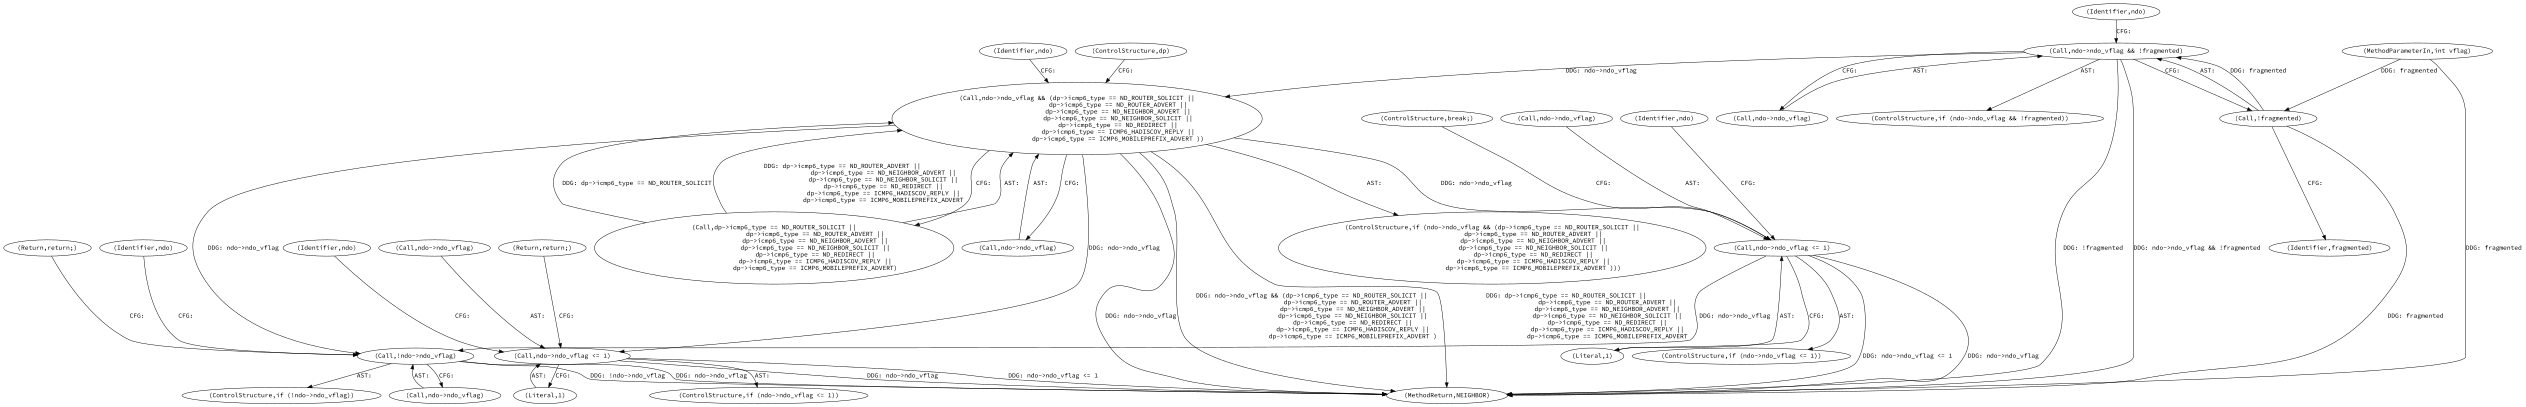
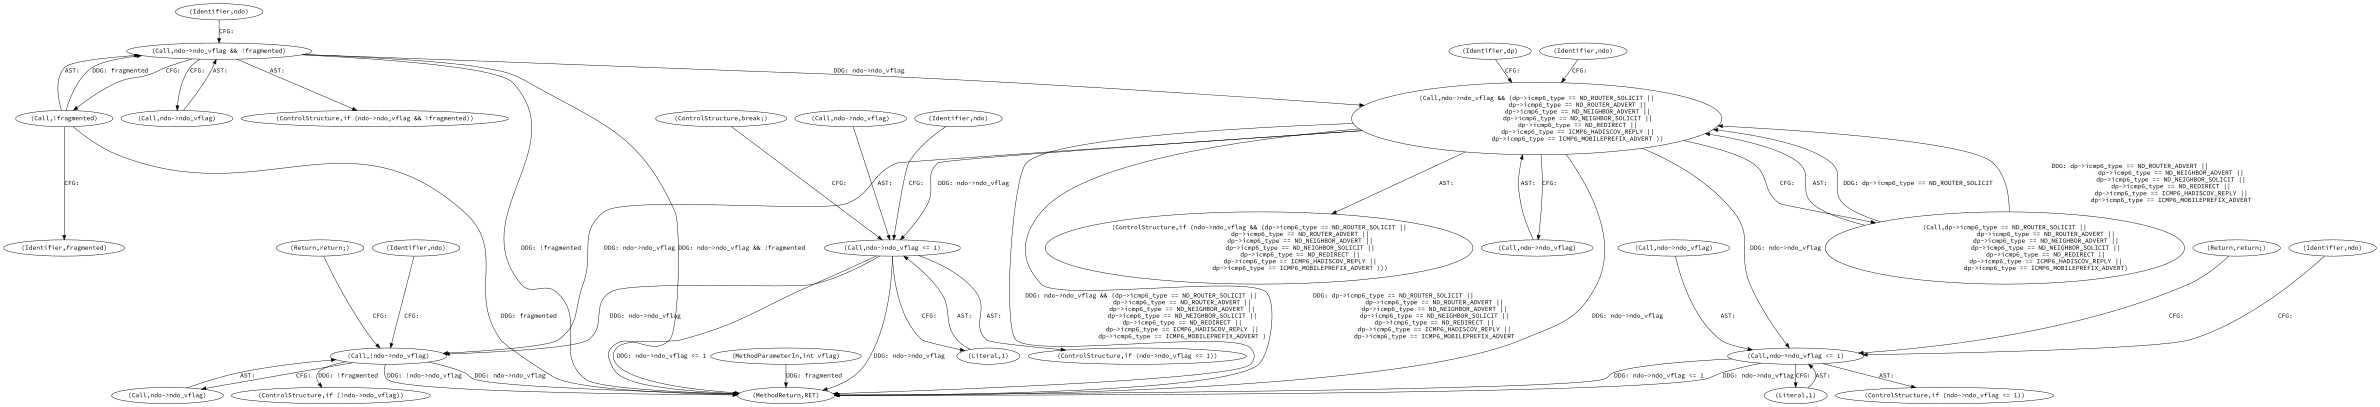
node "(ControlStructure,dp)": label "(ControlStructure,dp)" -> "(Identifier,dp)"
edge "(MethodParameterIn,int vflag)" -> "(Call,!fragmented)": removed, label "DDG: fragmented"
edge "(Call,!ndo->ndo_vflag)" -> "(ControlStructure,if (!ndo->ndo_vflag))": label "AST: " -> "DDG: !fragmented"
node "(MethodReturn,NEIGHBOR)": label "(MethodReturn,NEIGHBOR)" -> "(MethodReturn,RET)"
